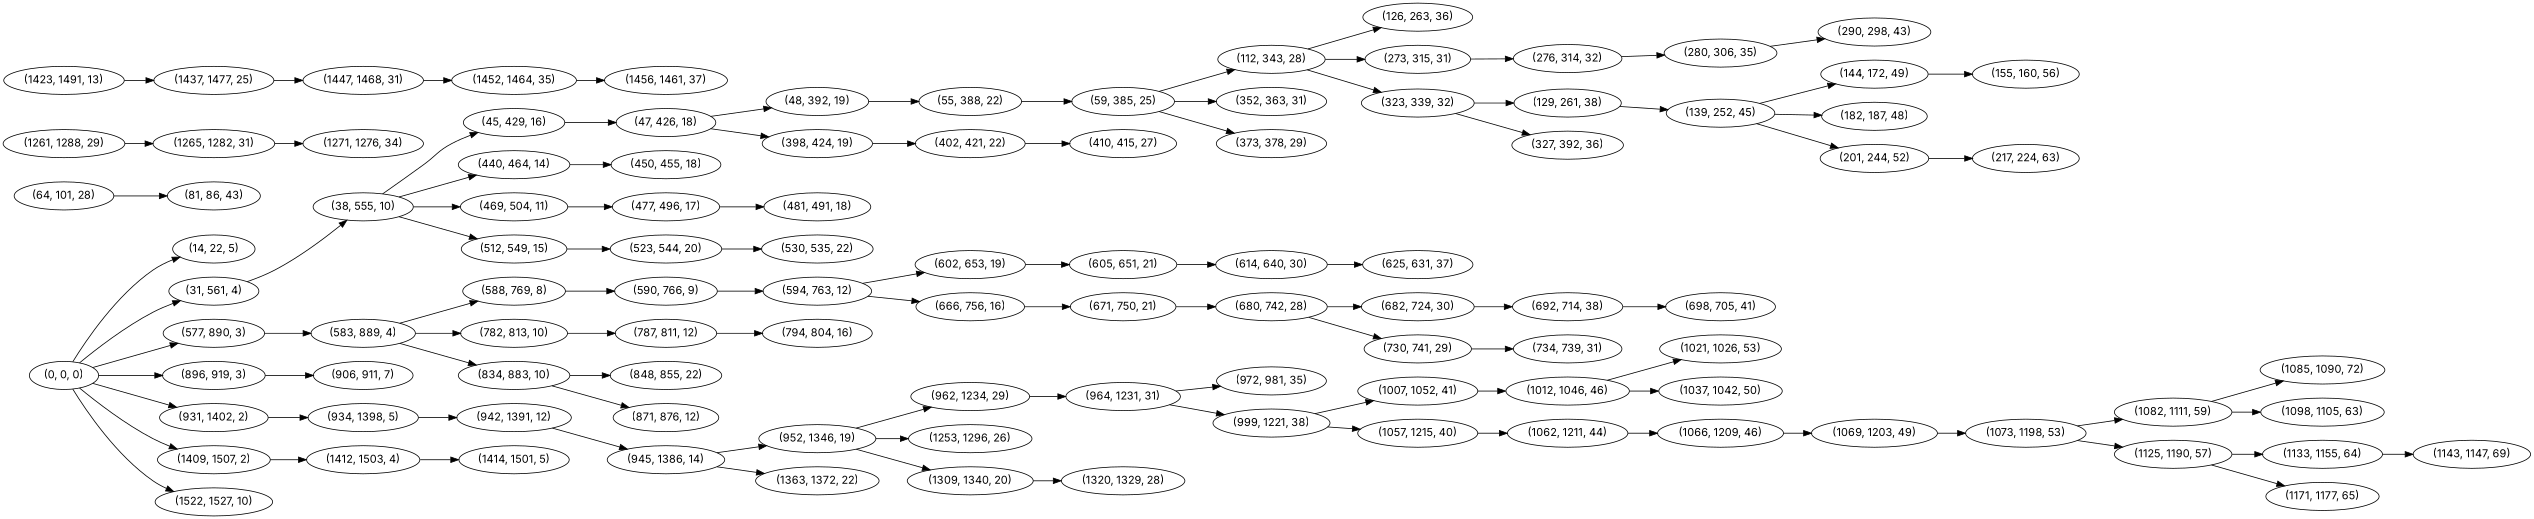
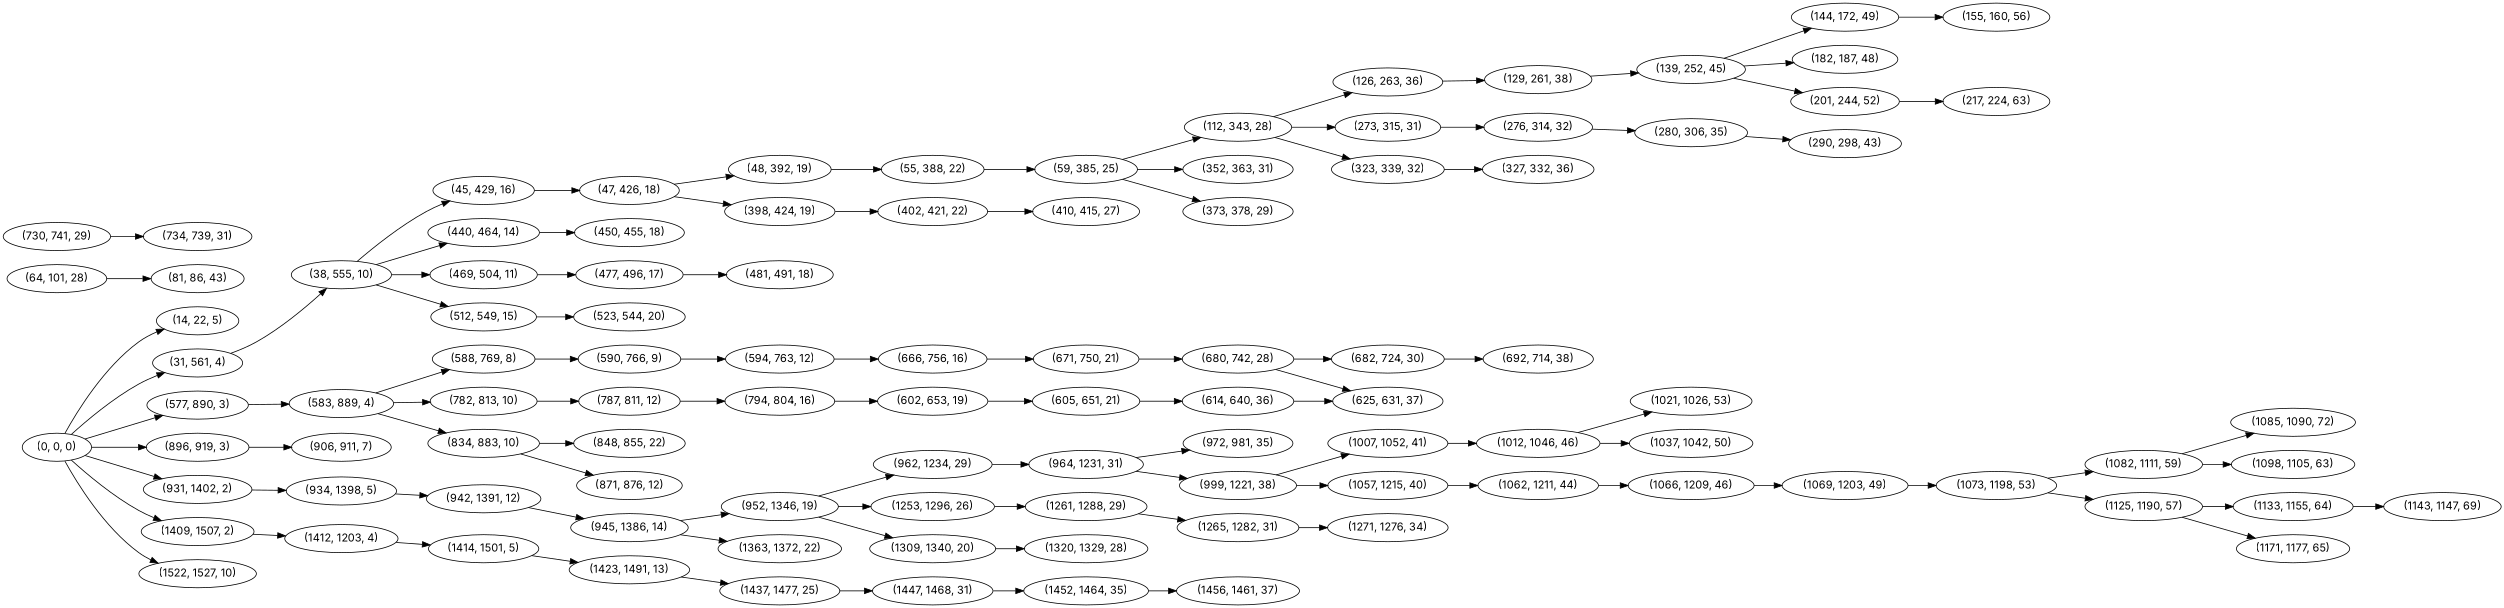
edge "(323, 339, 32)" -> "(129, 261, 38)": now "(126, 263, 36)" -> "(129, 261, 38)"
node "(327, 392, 36)": label "(327, 392, 36)" -> "(327, 332, 36)"
node "(530, 535, 22)": removed
node "(614, 640, 30)": label "(614, 640, 30)" -> "(614, 640, 36)"
edge "(594, 763, 12)" -> "(602, 653, 19)": now "(794, 804, 16)" -> "(602, 653, 19)"
node "(698, 705, 41)": removed
edge "(680, 742, 28)" -> "(730, 741, 29)": now "(680, 742, 28)" -> "(625, 631, 37)"
node "(1412, 1503, 4)": label "(1412, 1503, 4)" -> "(1412, 1203, 4)"
edge "(1253, 1296, 26)" -> "(1261, 1288, 29)": added
edge "(1414, 1501, 5)" -> "(1423, 1491, 13)": added
